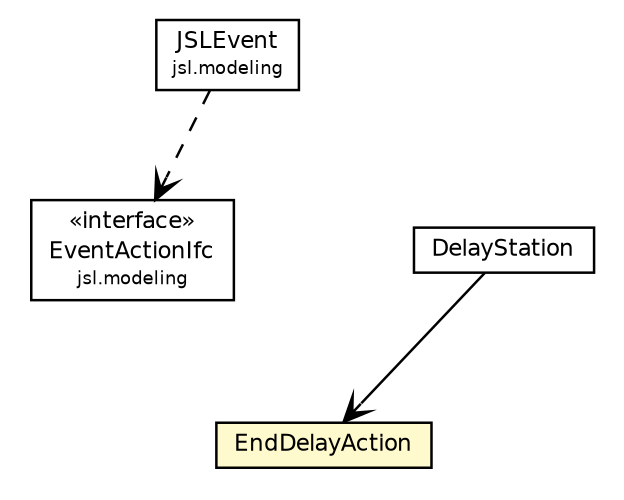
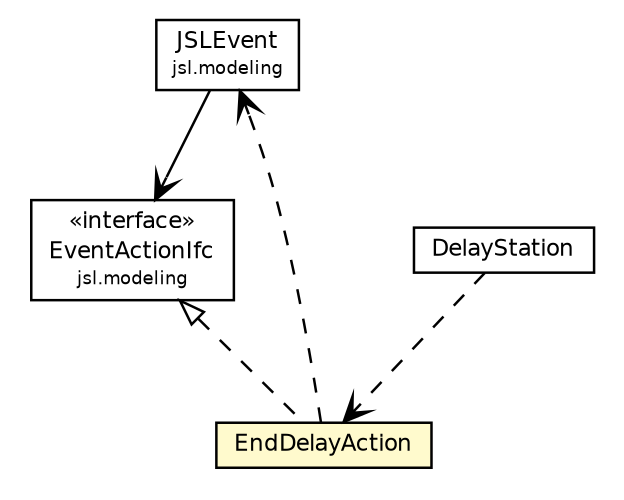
edge "JSLEvent" -> "EventActionIfc": style dashed -> solid
edge "EndDelayAction" -> "JSLEvent": added
edge "DelayStation" -> "EndDelayAction": style solid -> dashed
edge "EndDelayAction" -> "EventActionIfc": added
